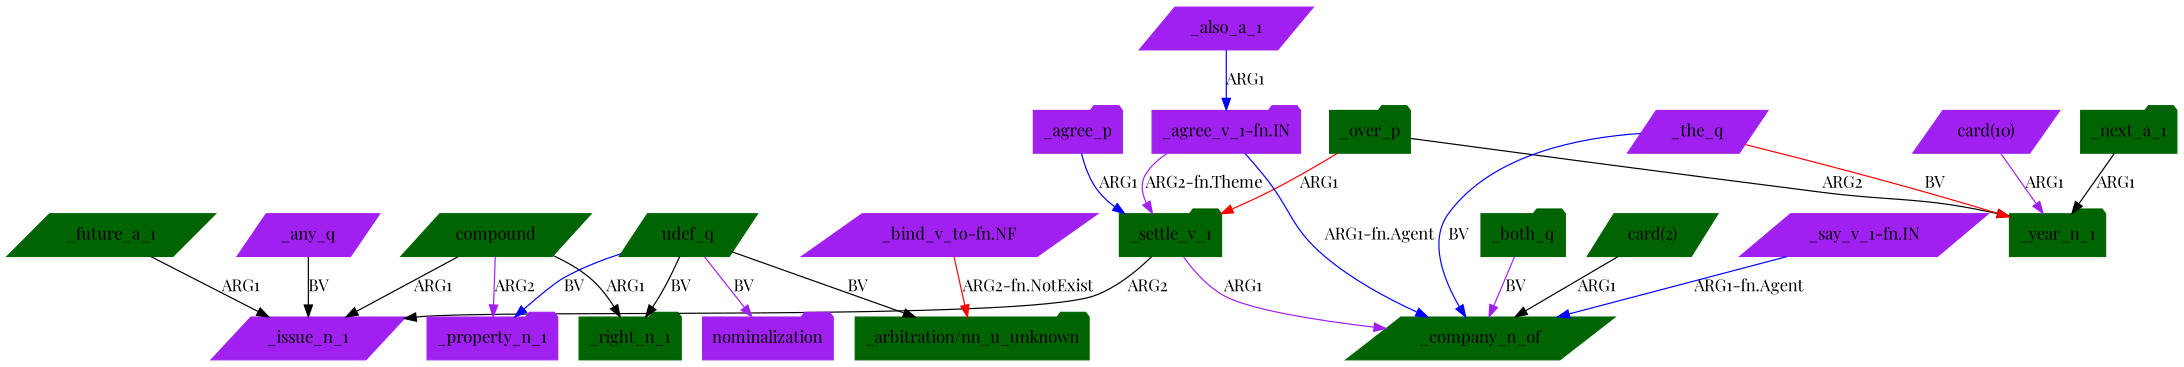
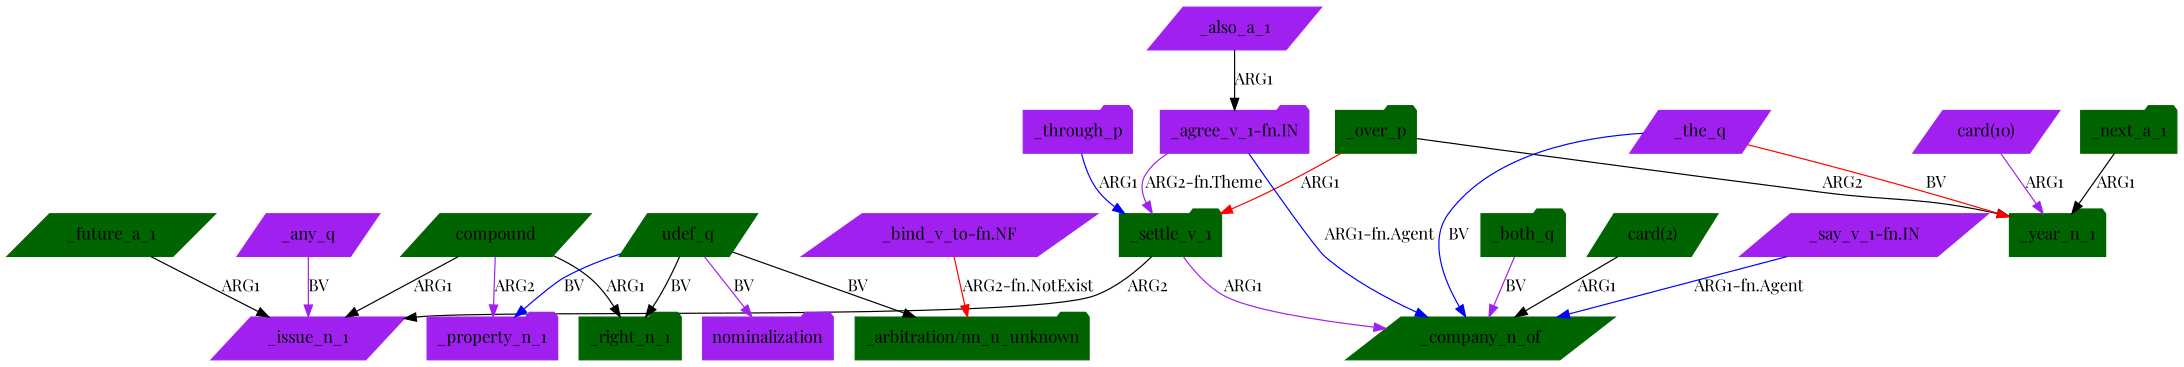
edge "_also_a_1" -> "_agree_v_1-fn.IN": color blue -> black
node "_agree_p": label "_agree_p" -> "_through_p"
edge "_any_q" -> "_issue_n_1": color black -> purple
